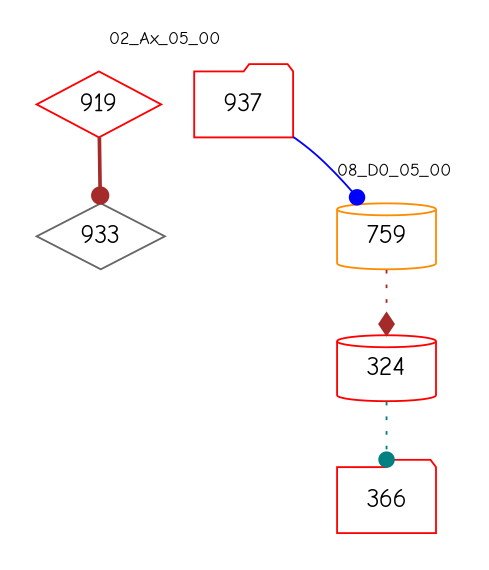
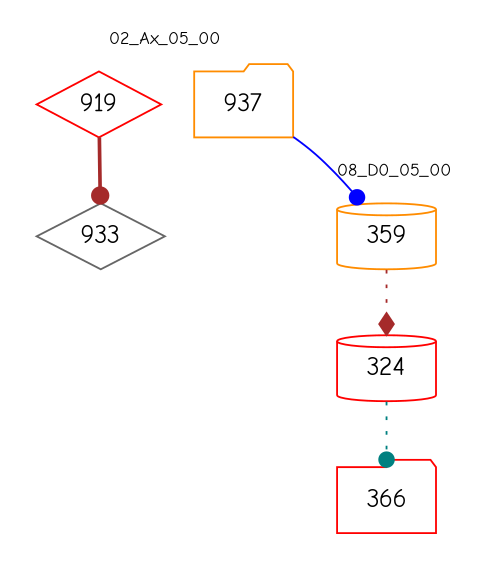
node "937": color red -> darkorange
node "759": label "759" -> "359"
